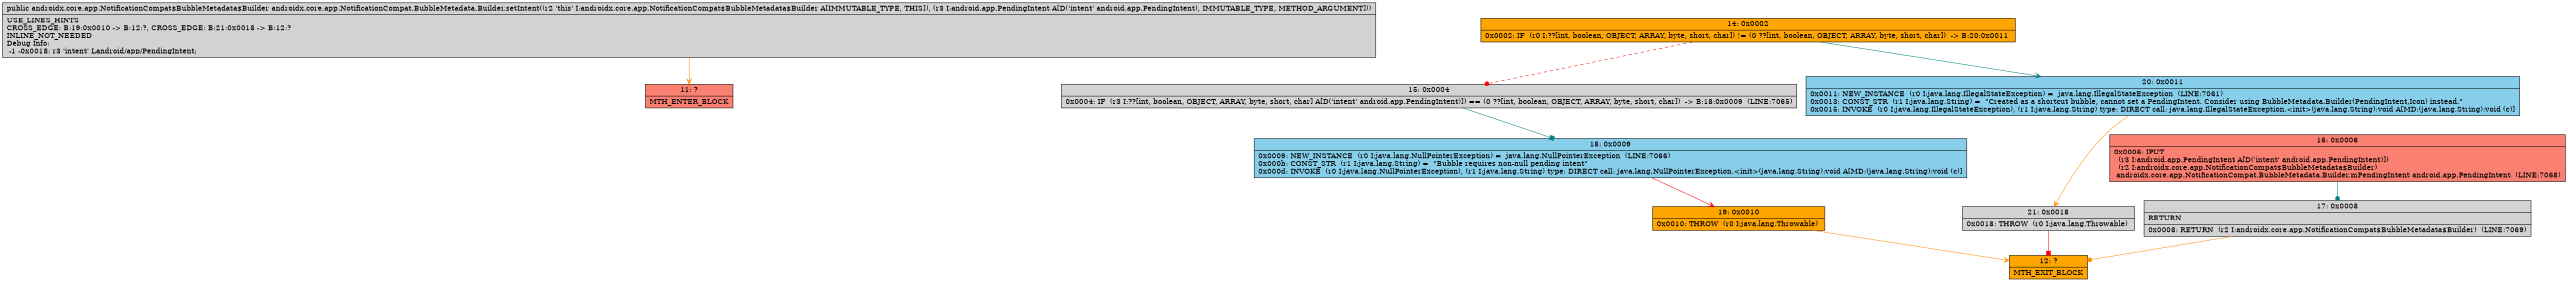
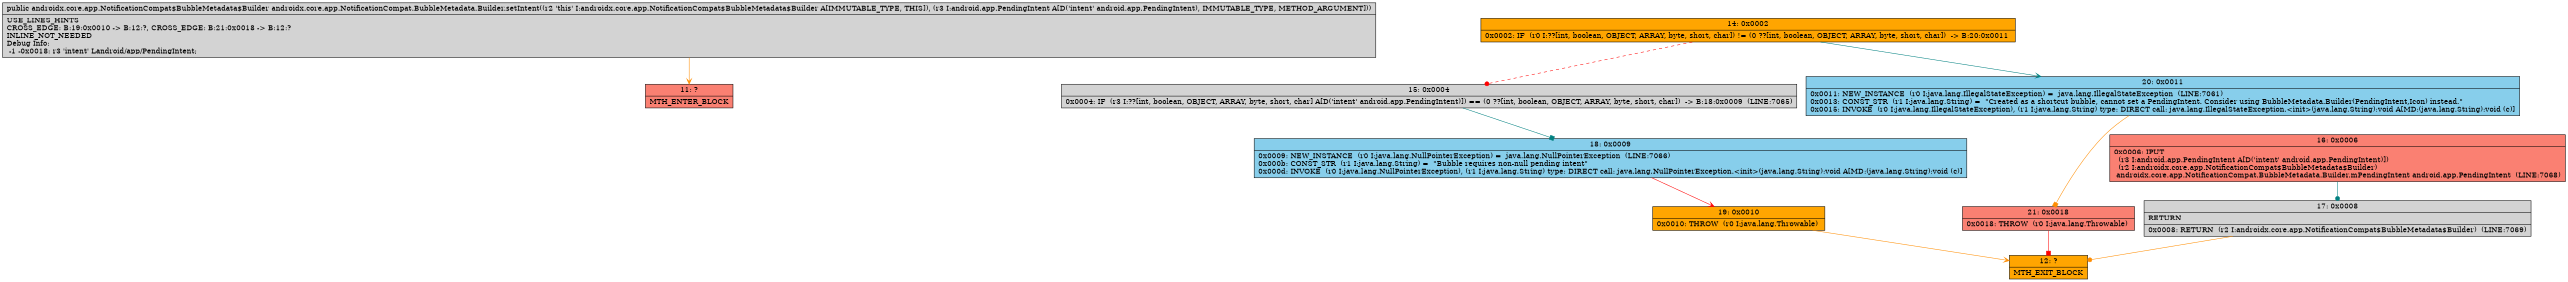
edge "20: 0x0011" -> "21: 0x0018": arrowhead vee -> box
node "21: 0x0018": fillcolor lightgrey -> salmon
